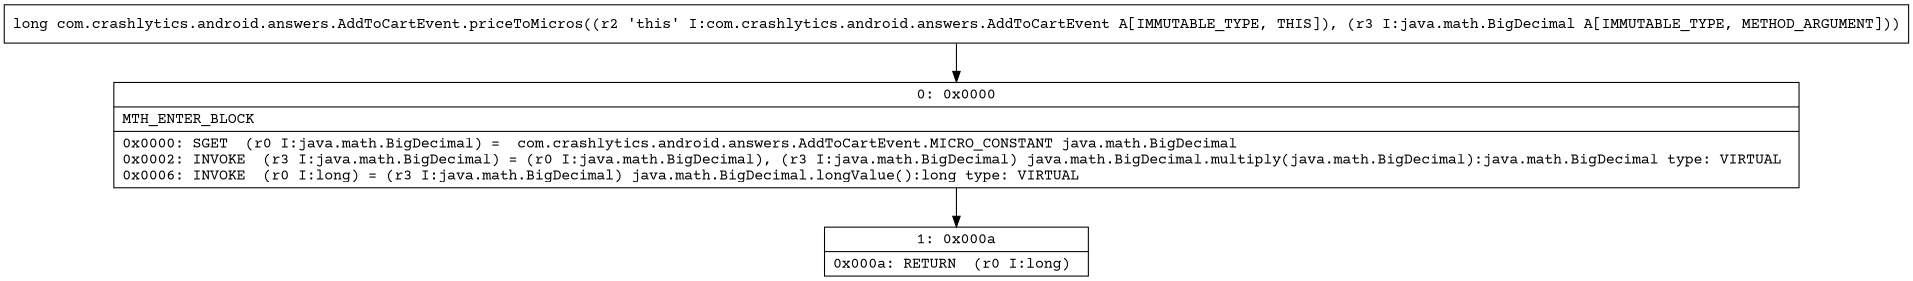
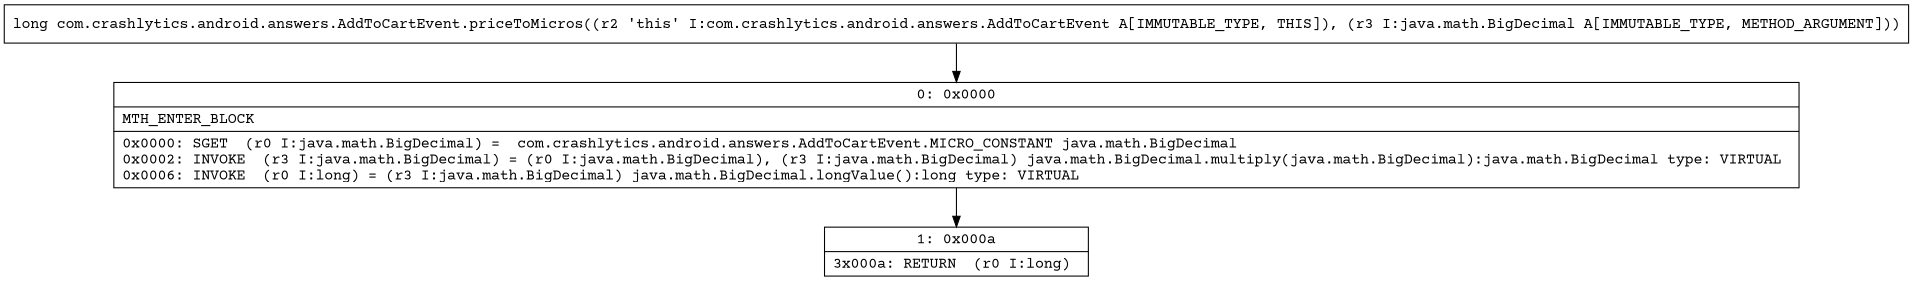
node "1: 0x000a": text "0x000a: RETURN  (r0 I:long)" -> "3x000a: RETURN  (r0 I:long)"
